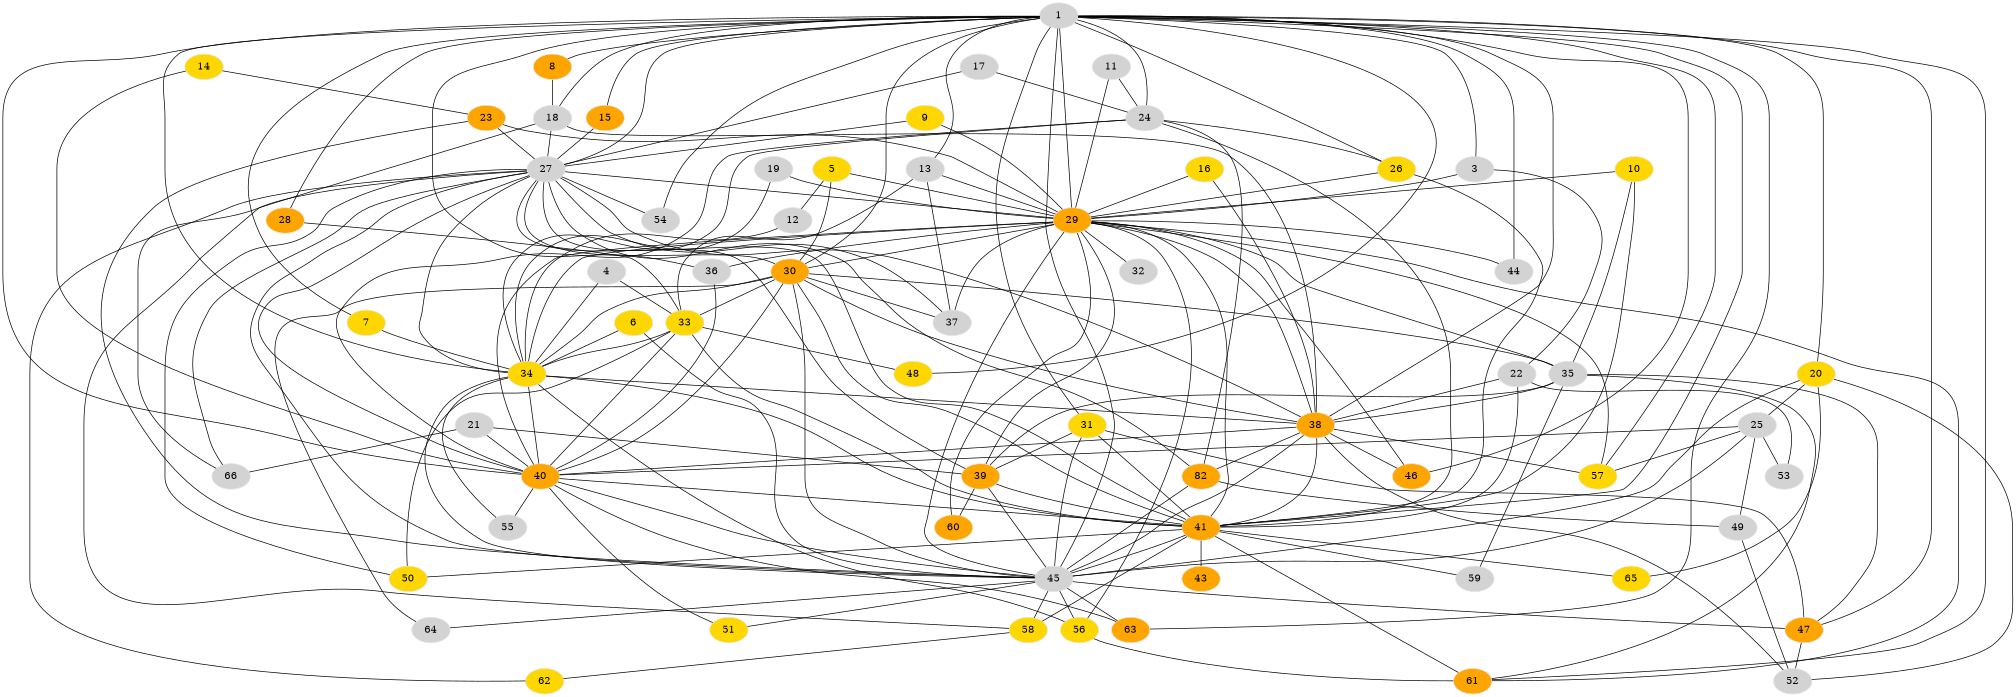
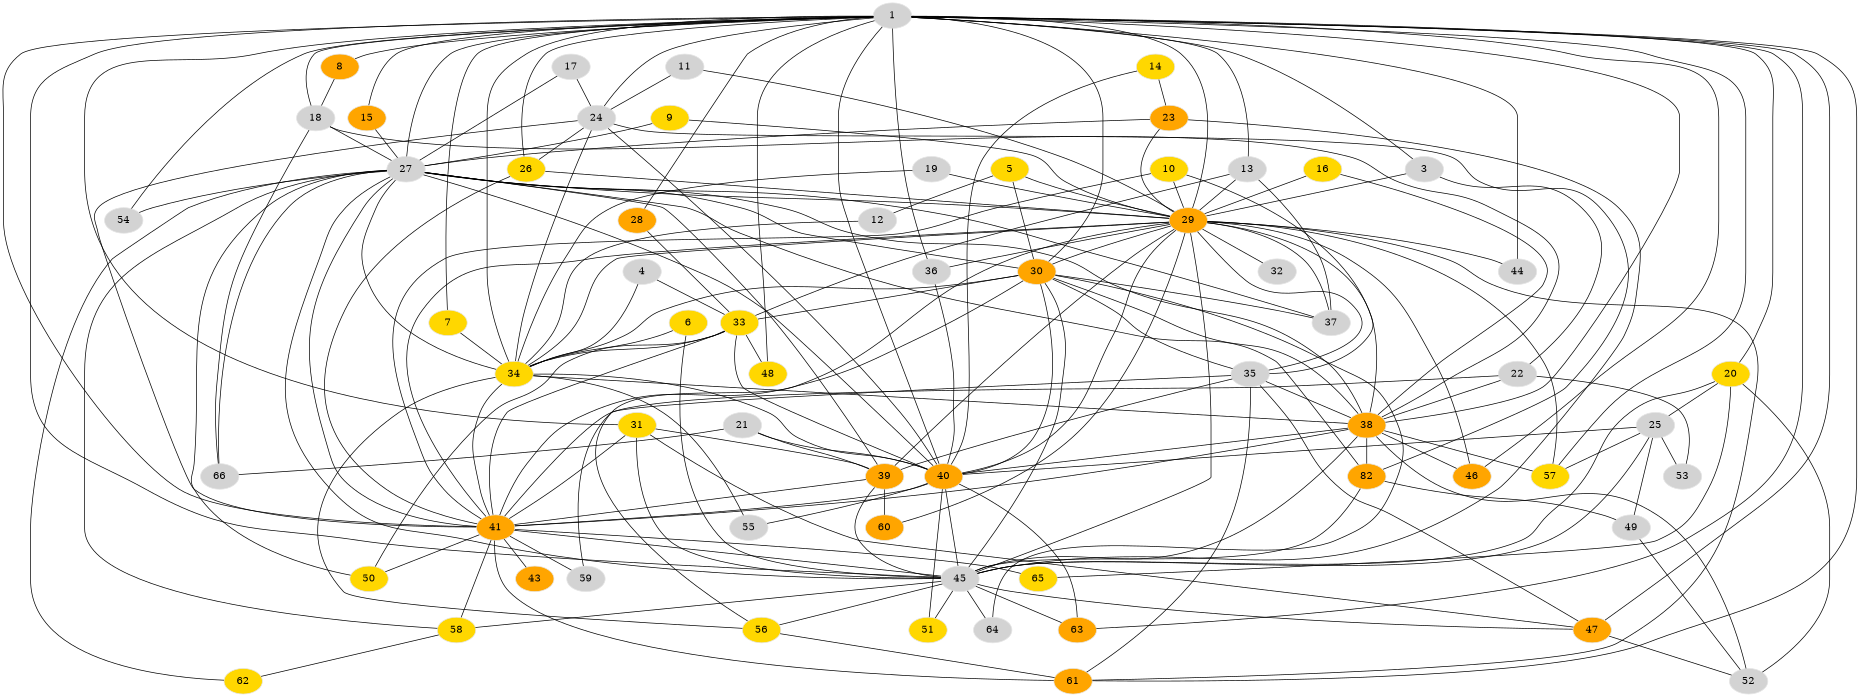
edge "34" -- "45": removed
